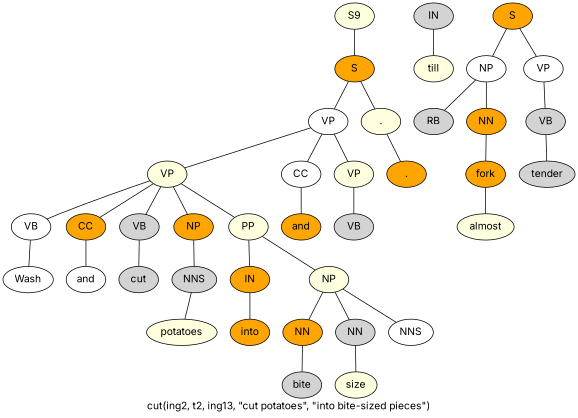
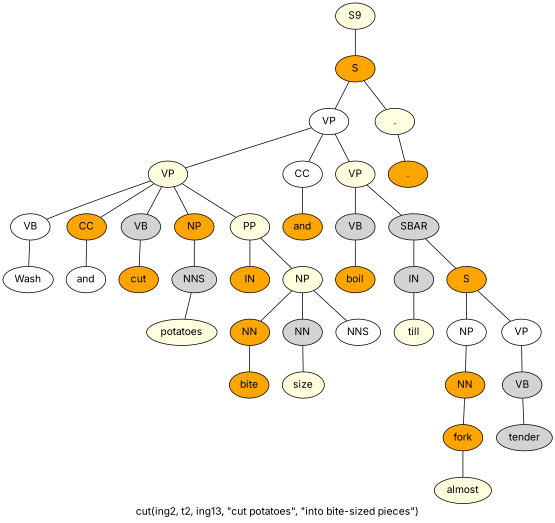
node "RB": removed
node "SBAR": added
node "cut": fillcolor lightgrey -> orange
node "boil": added
node "into": removed
node "bite": fillcolor lightgrey -> orange
